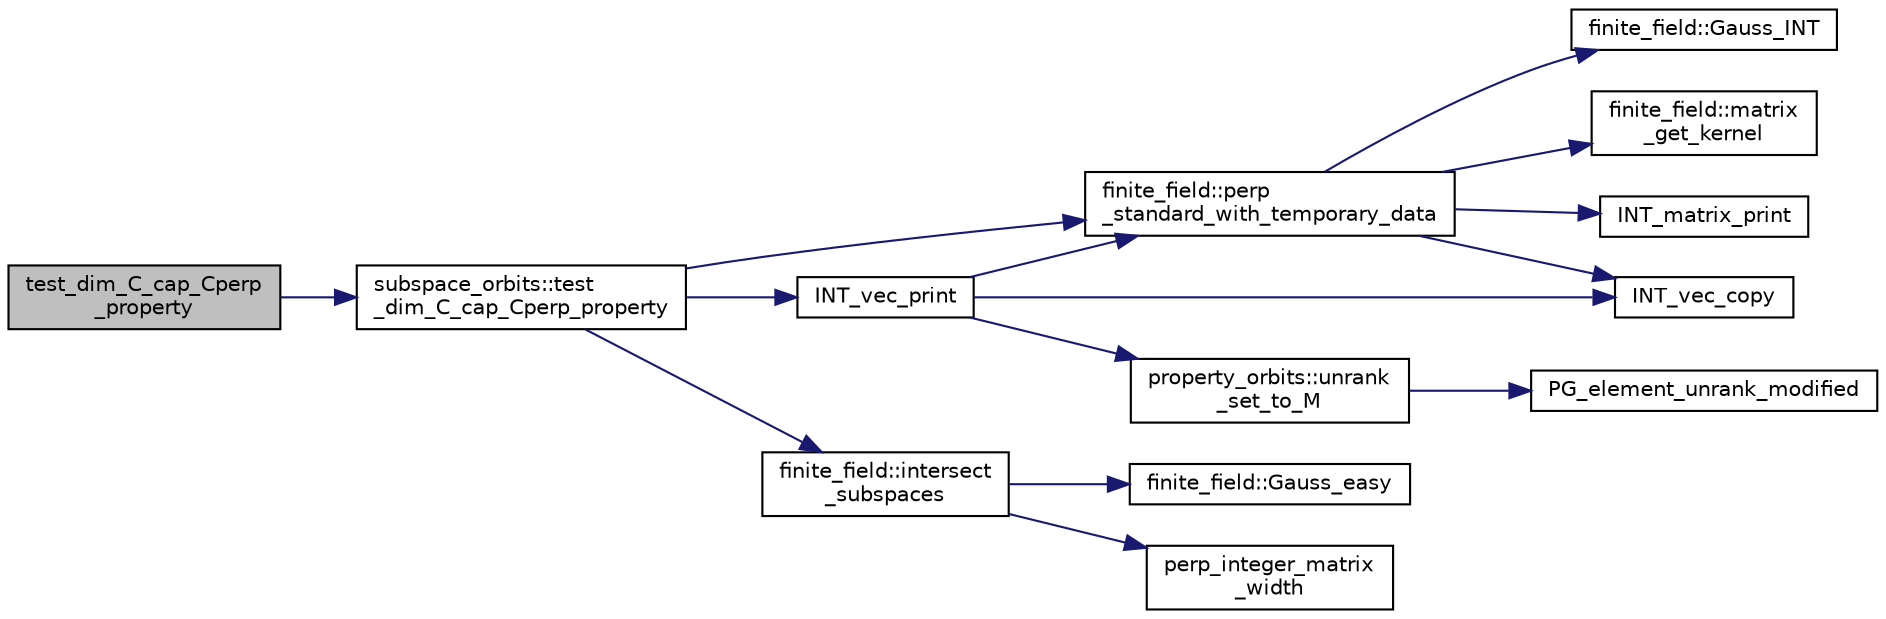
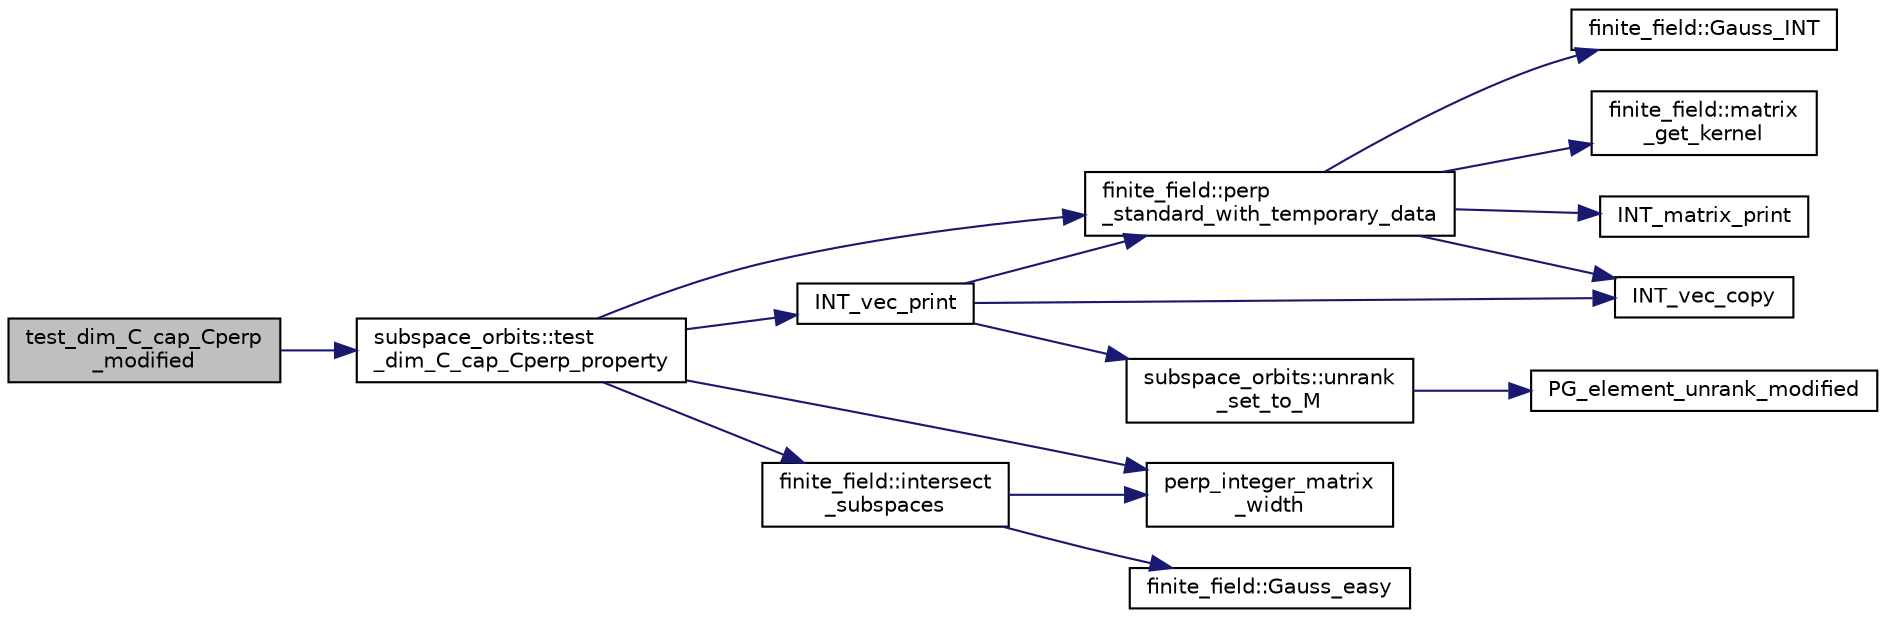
node "test_dim_C_cap_Cperp _property": label "test_dim_C_cap_Cperp _property" -> "test_dim_C_cap_Cperp _modified"
node "property_orbits::unrank _set_to_M": label "property_orbits::unrank _set_to_M" -> "subspace_orbits::unrank _set_to_M"
edge "subspace_orbits::test _dim_C_cap_Cperp_property" -> "perp_integer_matrix _width": added
